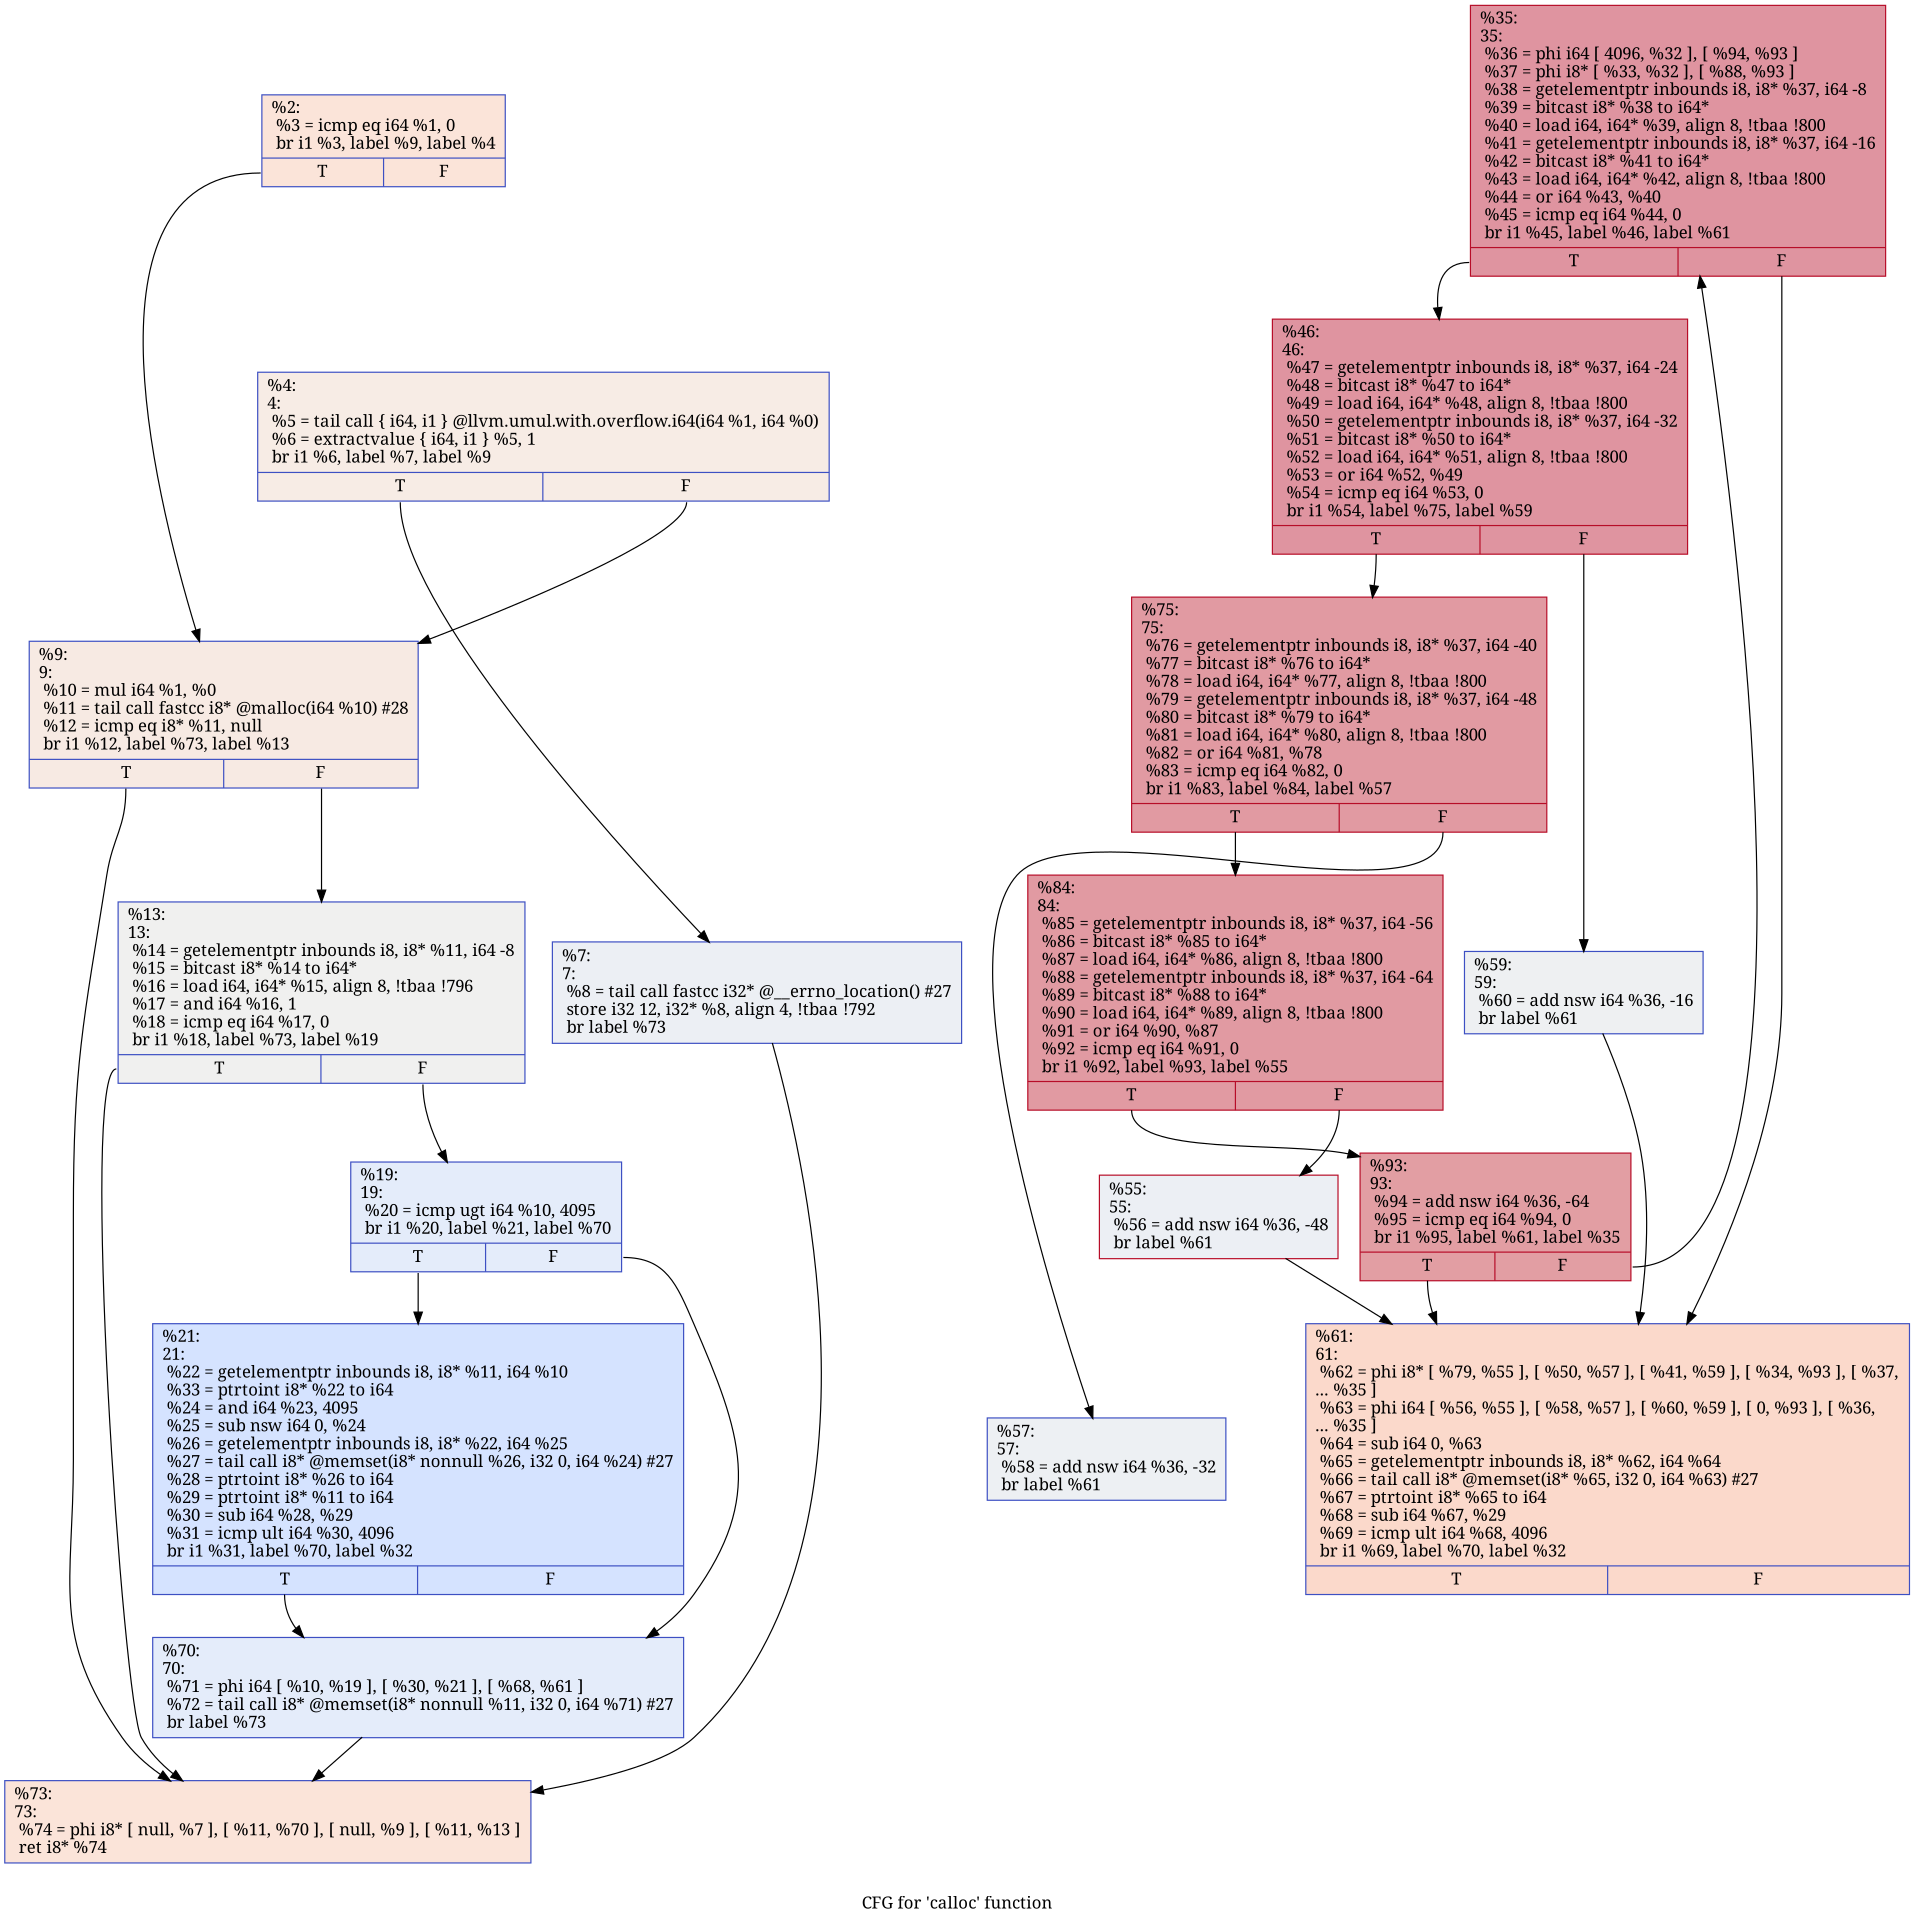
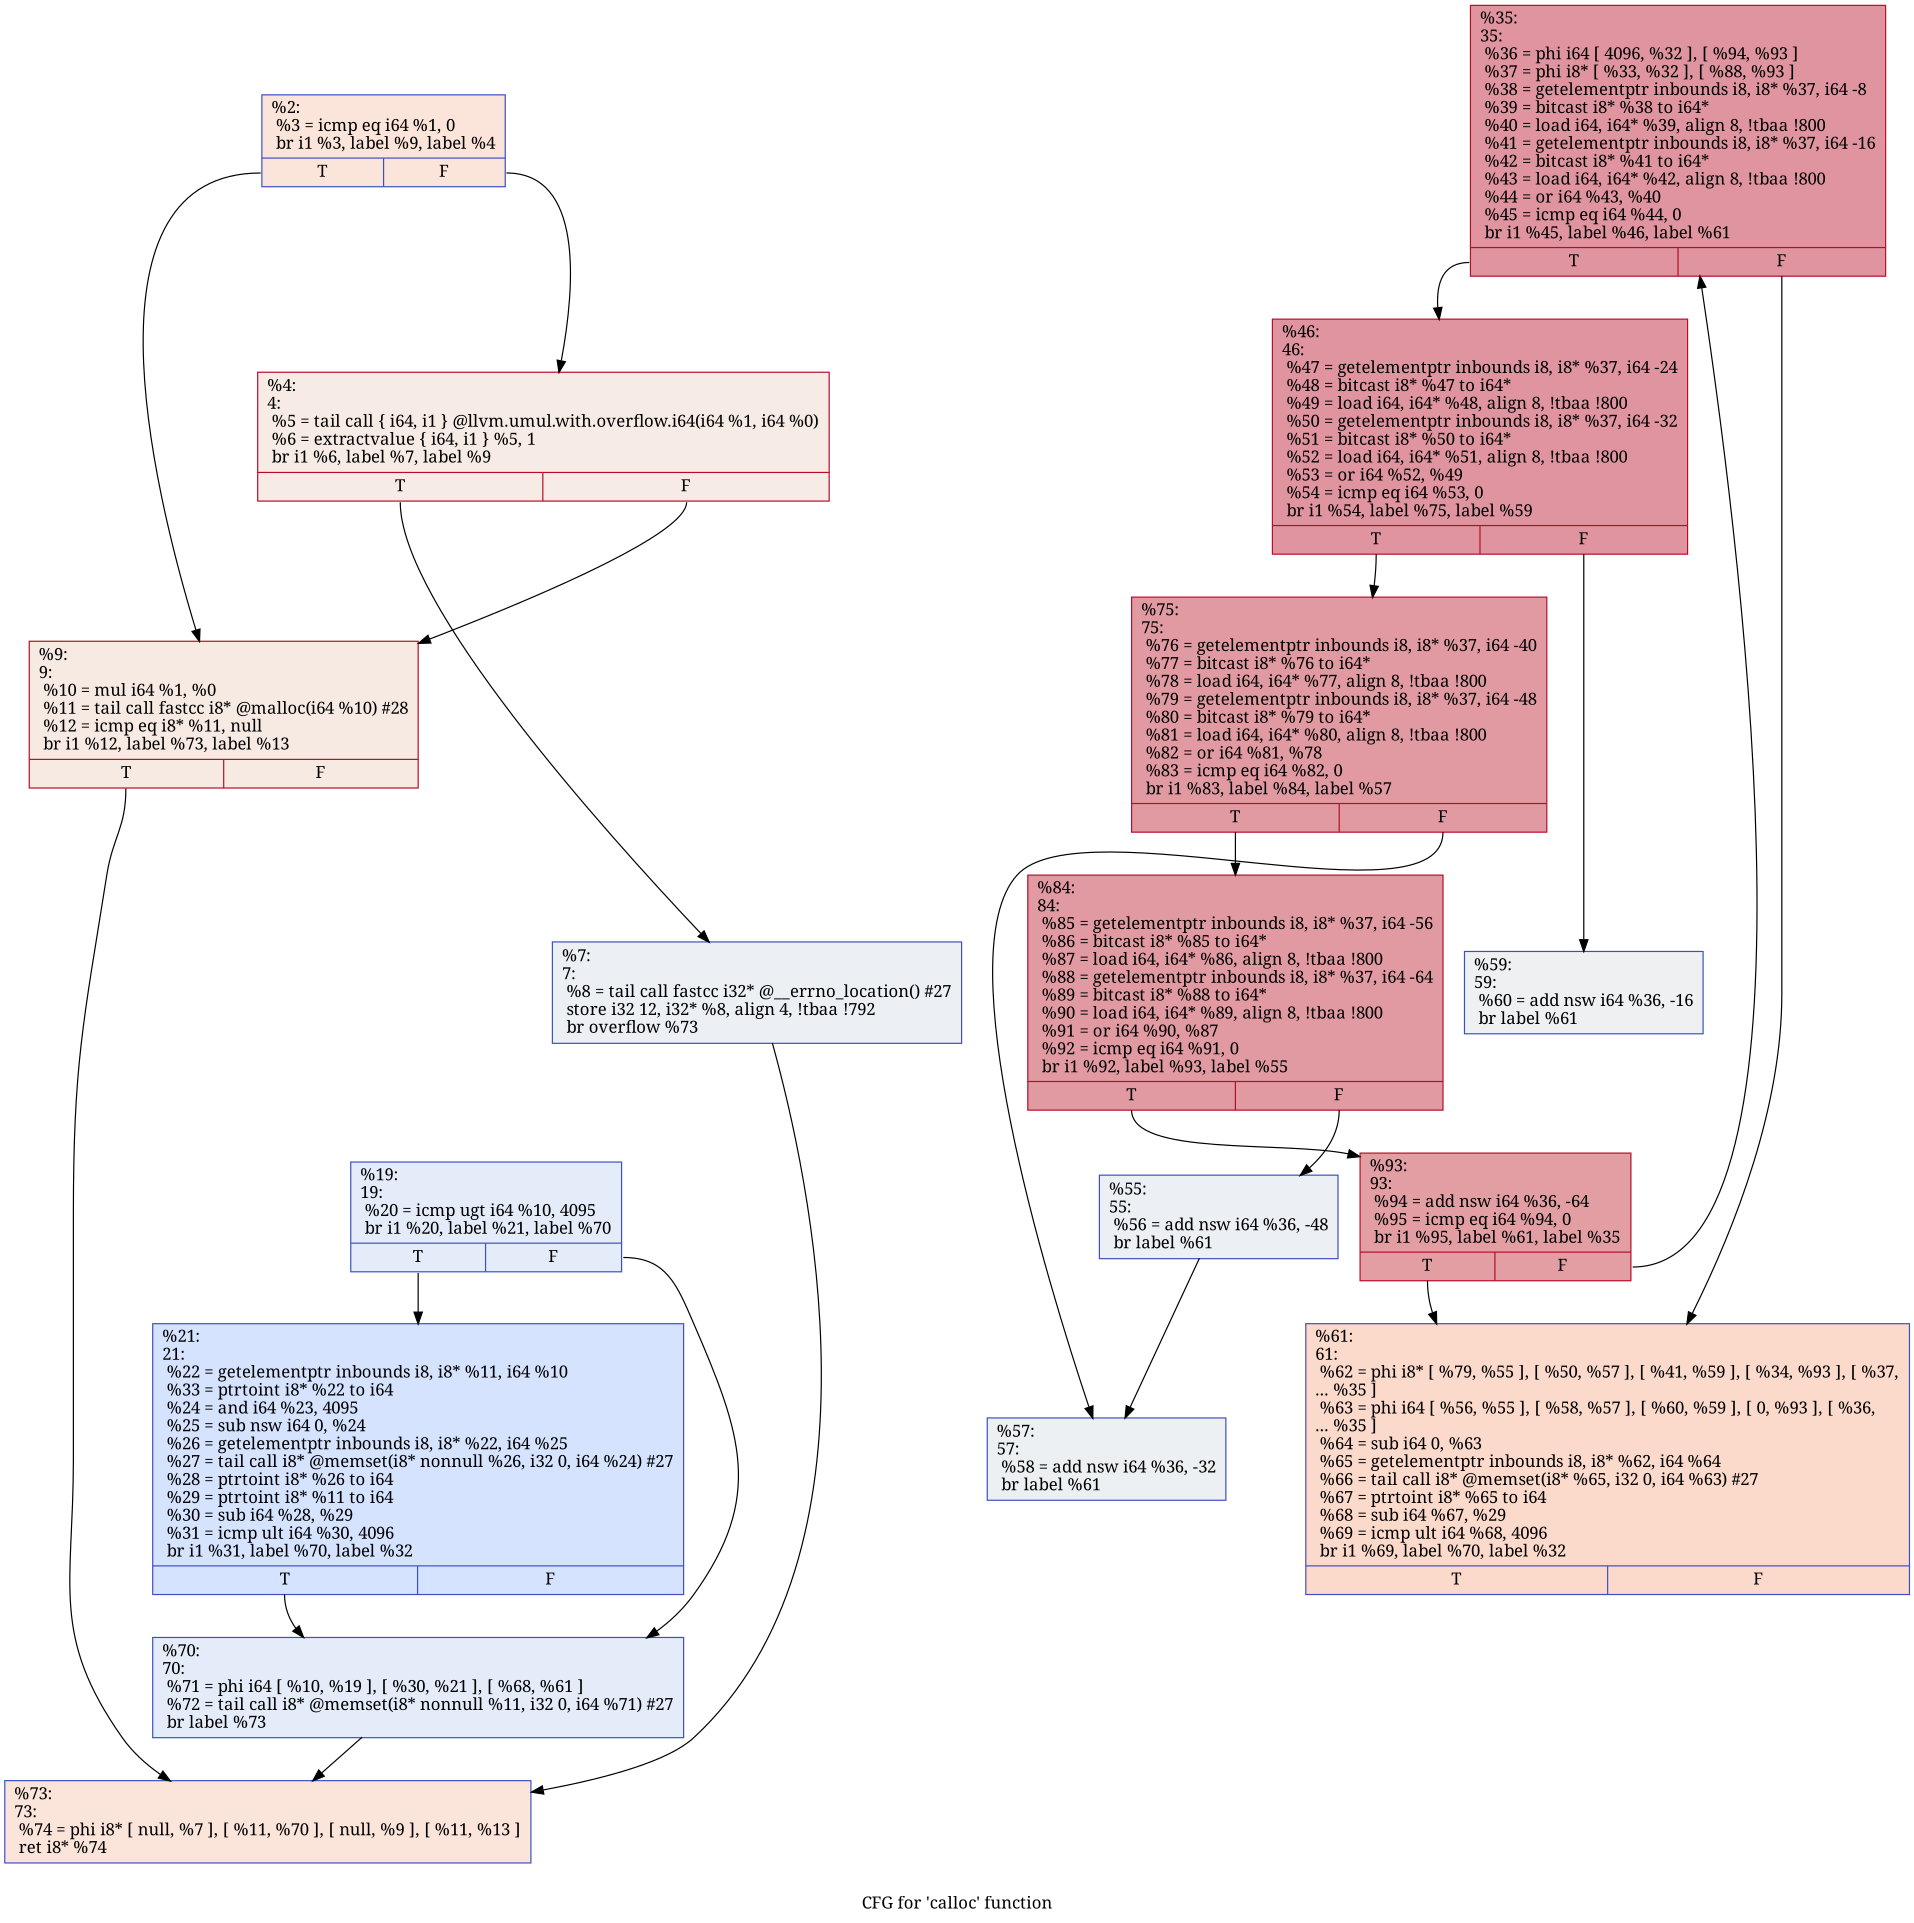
edge "%2:" -> "%4:": added
node "%4:": color #3d50c3ff -> #b70d28ff
node "%9:": color #3d50c3ff -> #b70d28ff
node "%13:": removed
node "%7:": text "br label %73" -> "br overflow %73"
edge "%59:" -> "%61:": removed
node "%55:": color #b70d28ff -> #3d50c3ff
edge "%55:" -> "%61:": now "%55:" -> "%57:"
